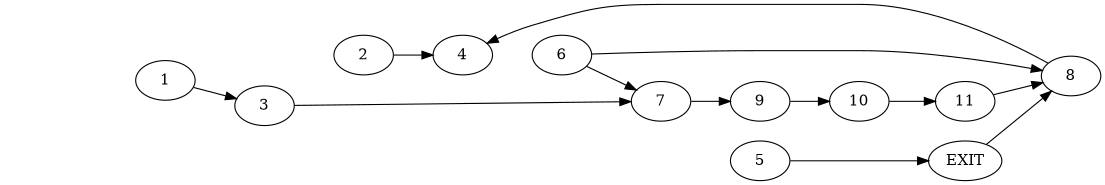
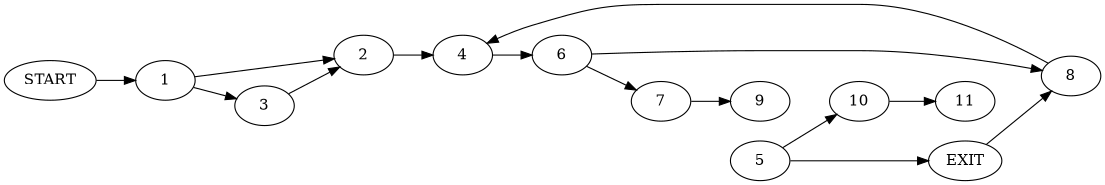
edge "4" -> "6": added
edge "1" -> "2": added
node "START": added
edge "11" -> "8": removed
edge "9" -> "10": now "5" -> "10"
edge "3" -> "7": now "3" -> "2"
